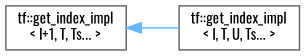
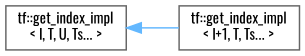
edge "tf::get_index_impl < I, T, U, Ts... >" -> "tf::get_index_impl < I+1, T, Ts... >": reversed
